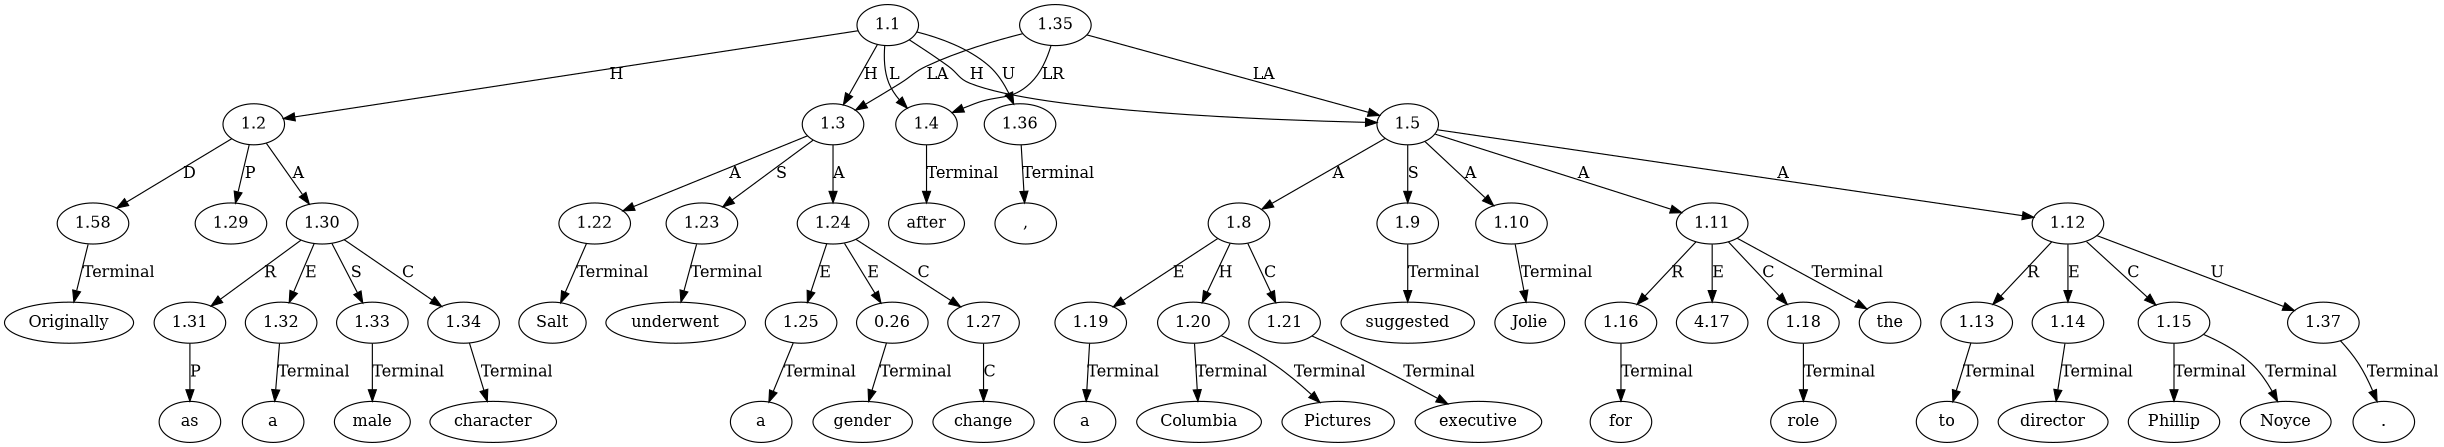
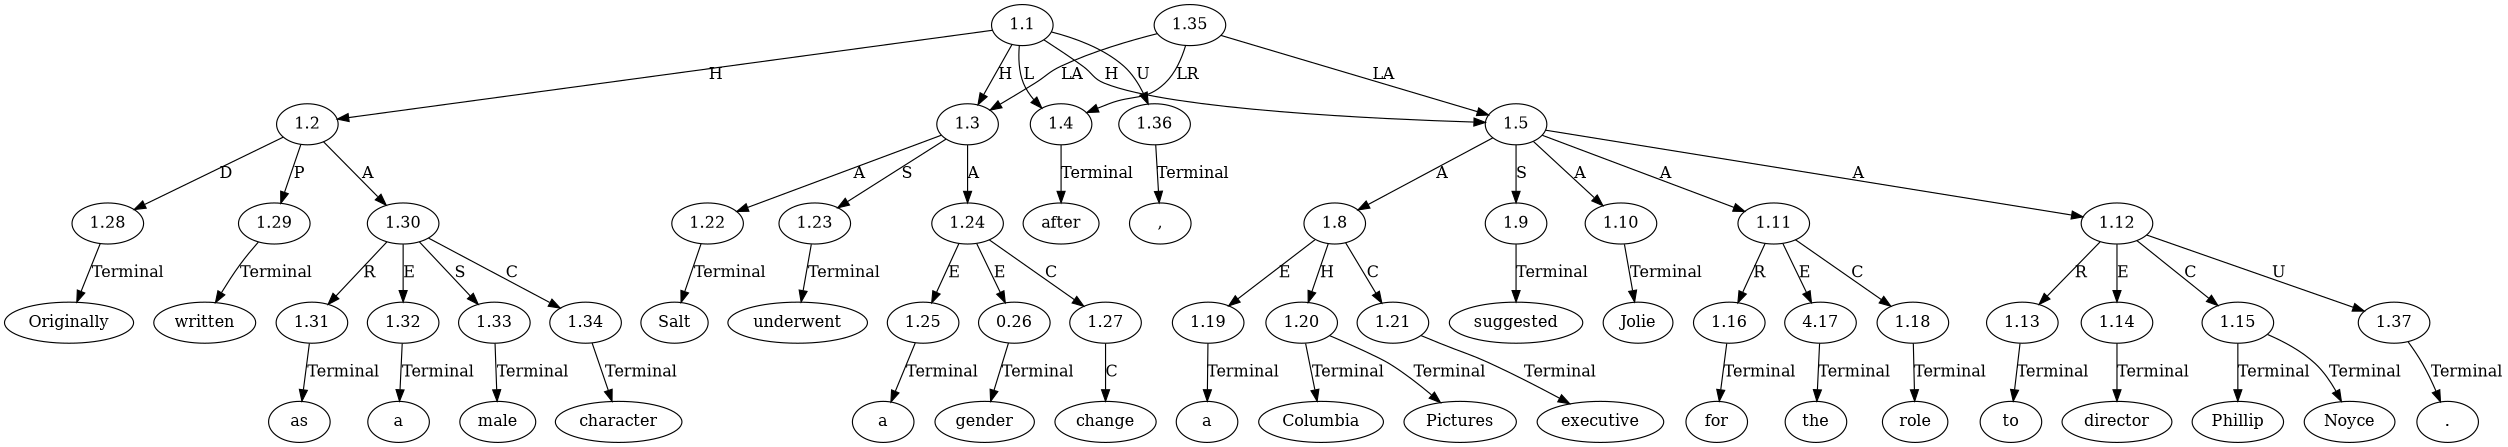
node "1.58": label "1.58" -> "1.28"
edge "1.11" -> "the": now "4.17" -> "the"
node "written": added
edge "1.31" -> "as": label "P" -> "Terminal"
